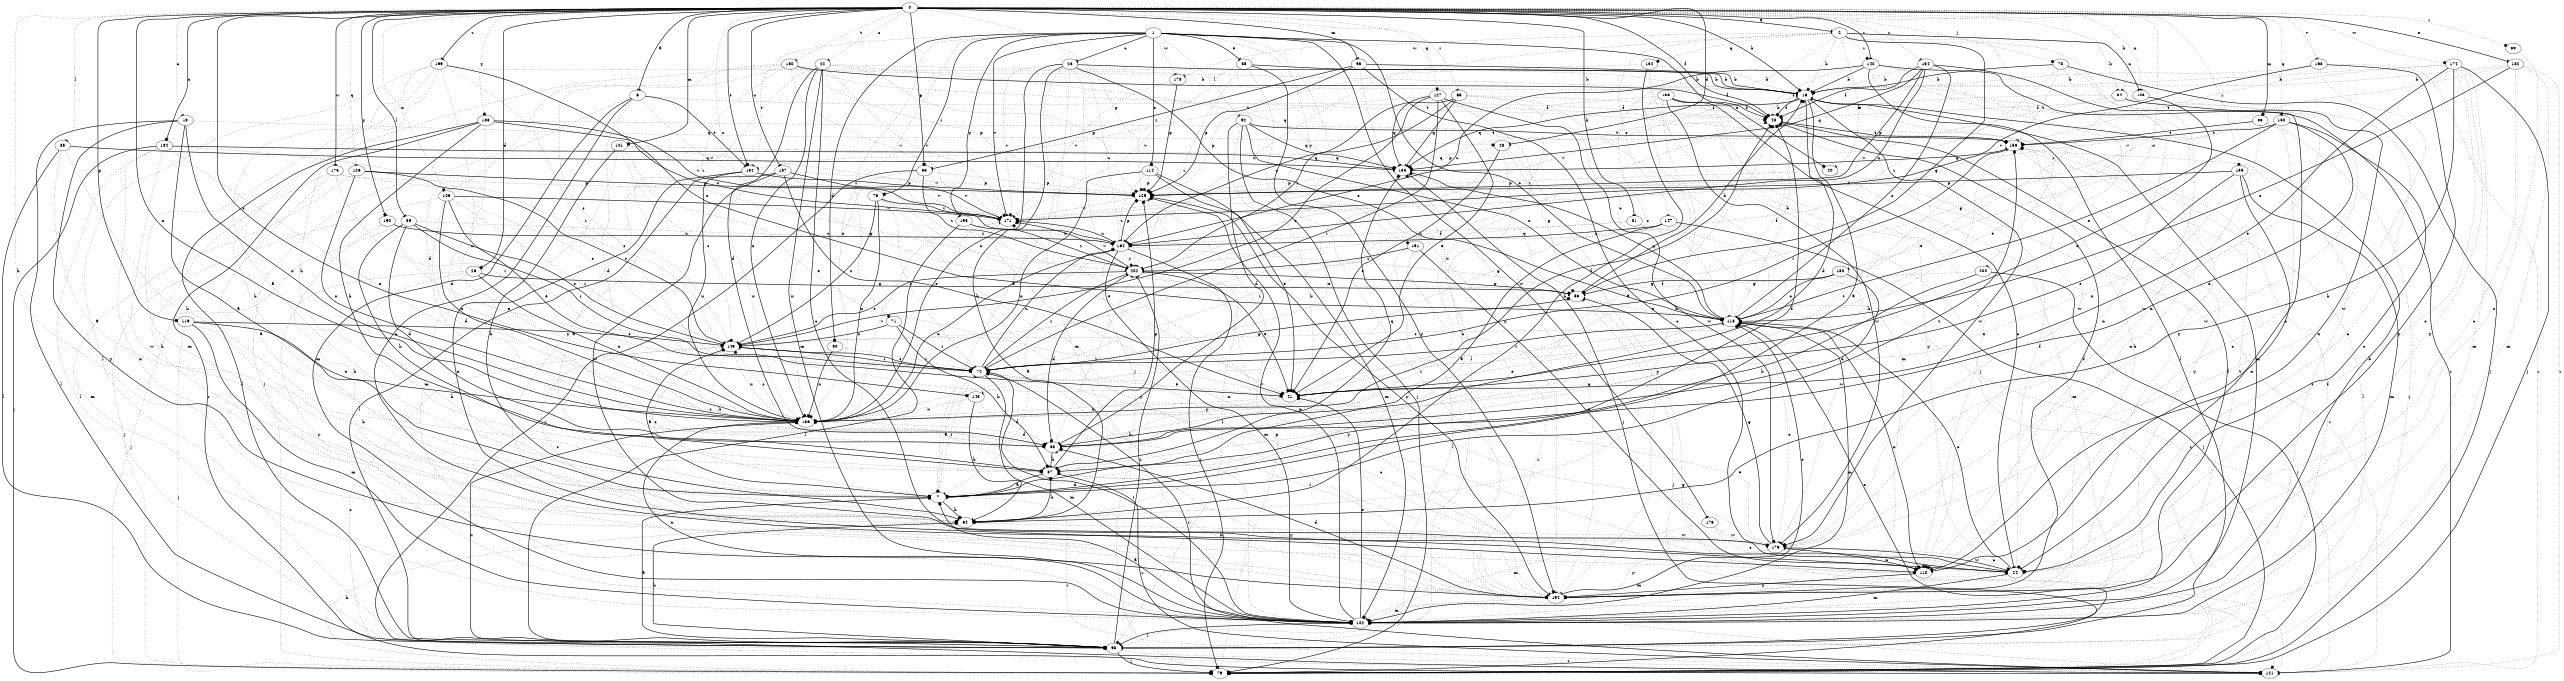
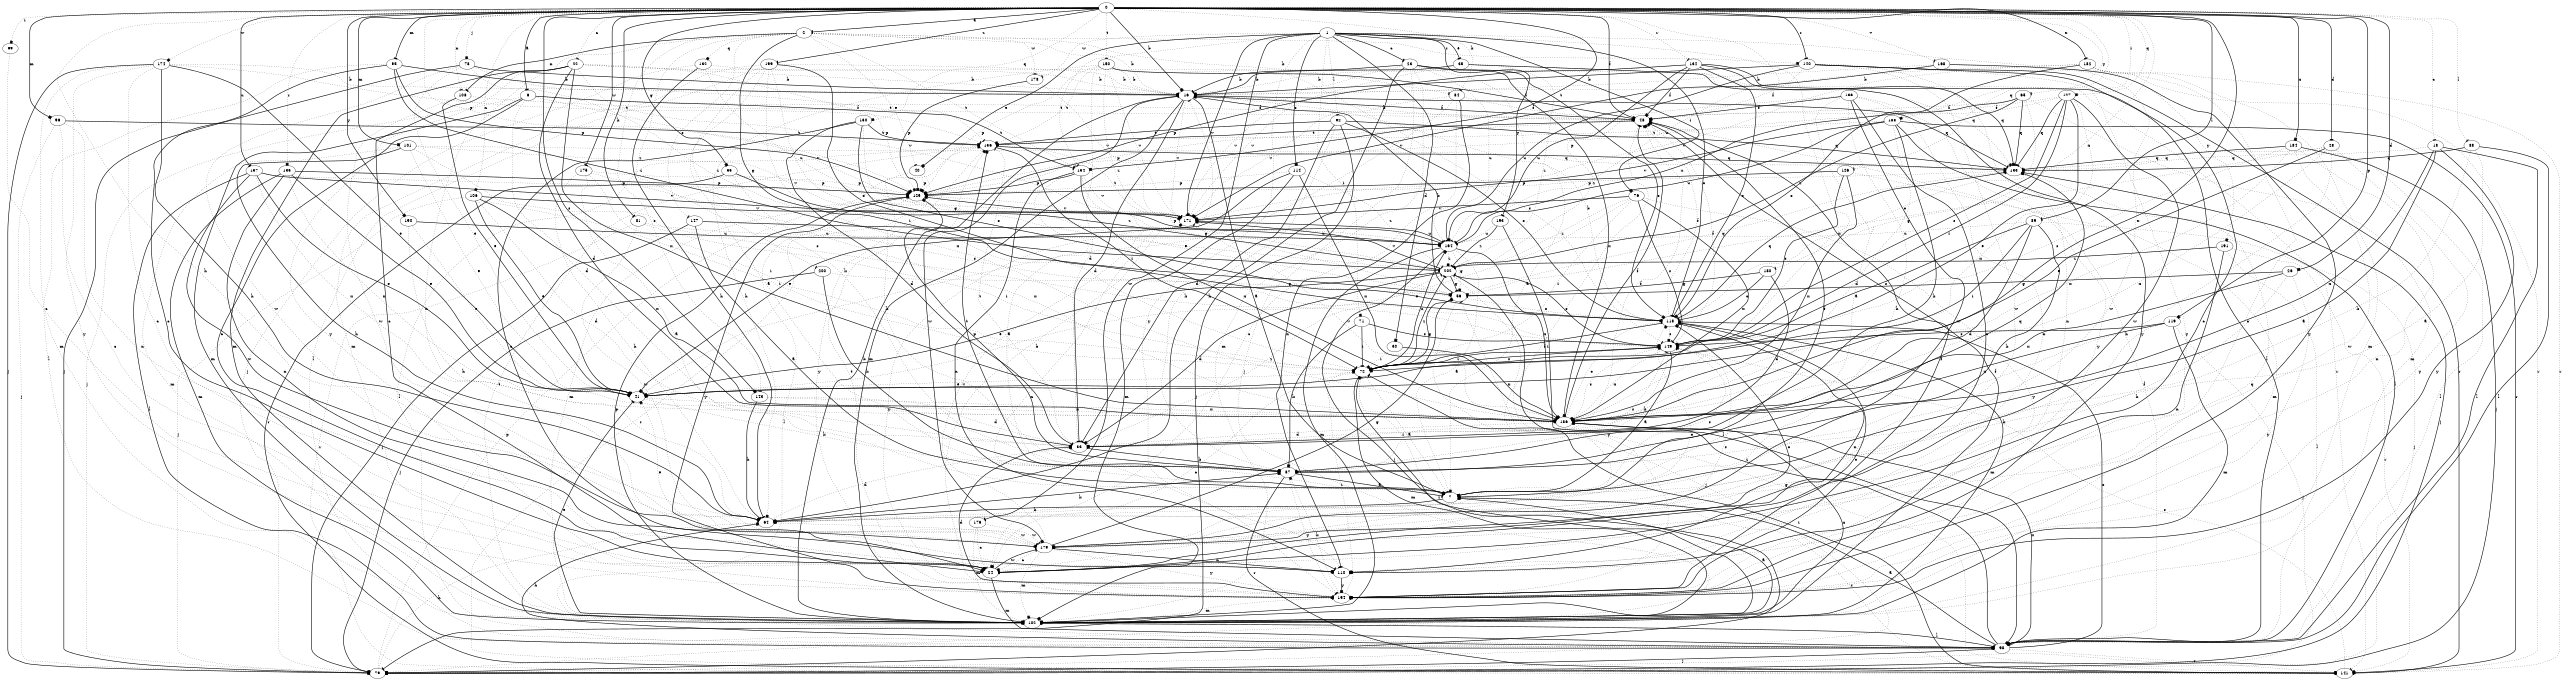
edge "95" -> "55": now "95" -> "202"
edge "18" -> "28": now "18" -> "133"
edge "24" -> "102": now "24" -> "98"
